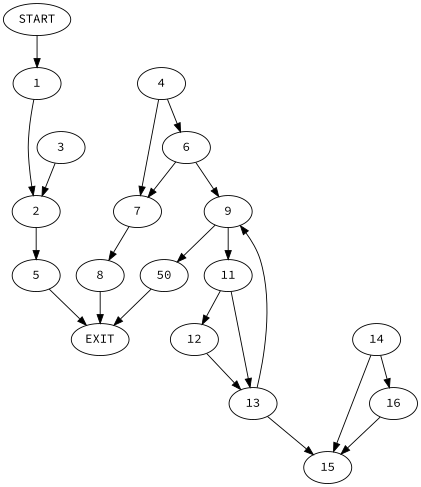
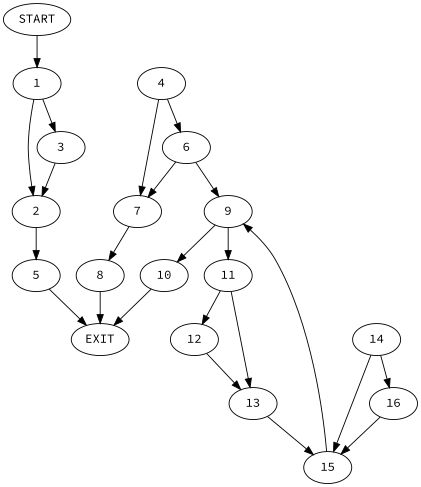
edge "1" -> "3": added
node "50": label "50" -> "10"
edge "13" -> "9": now "15" -> "9"
